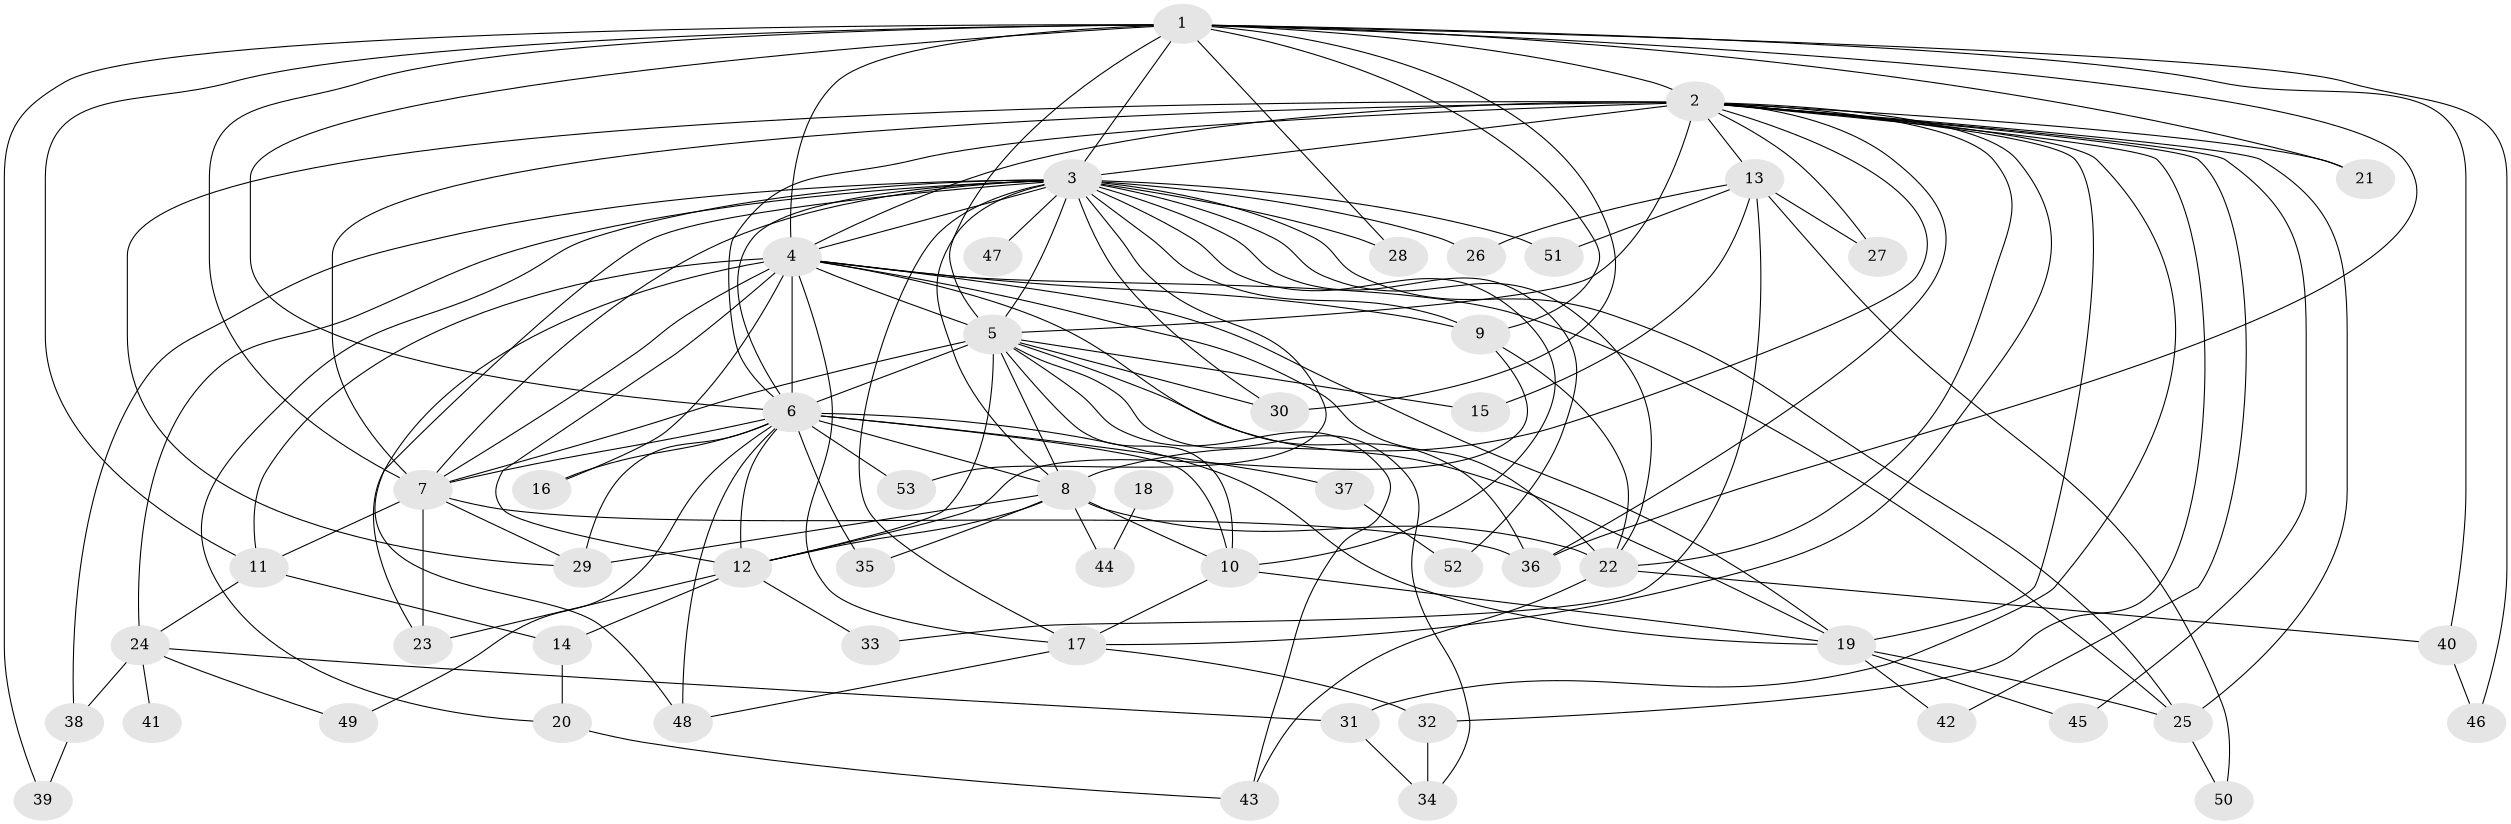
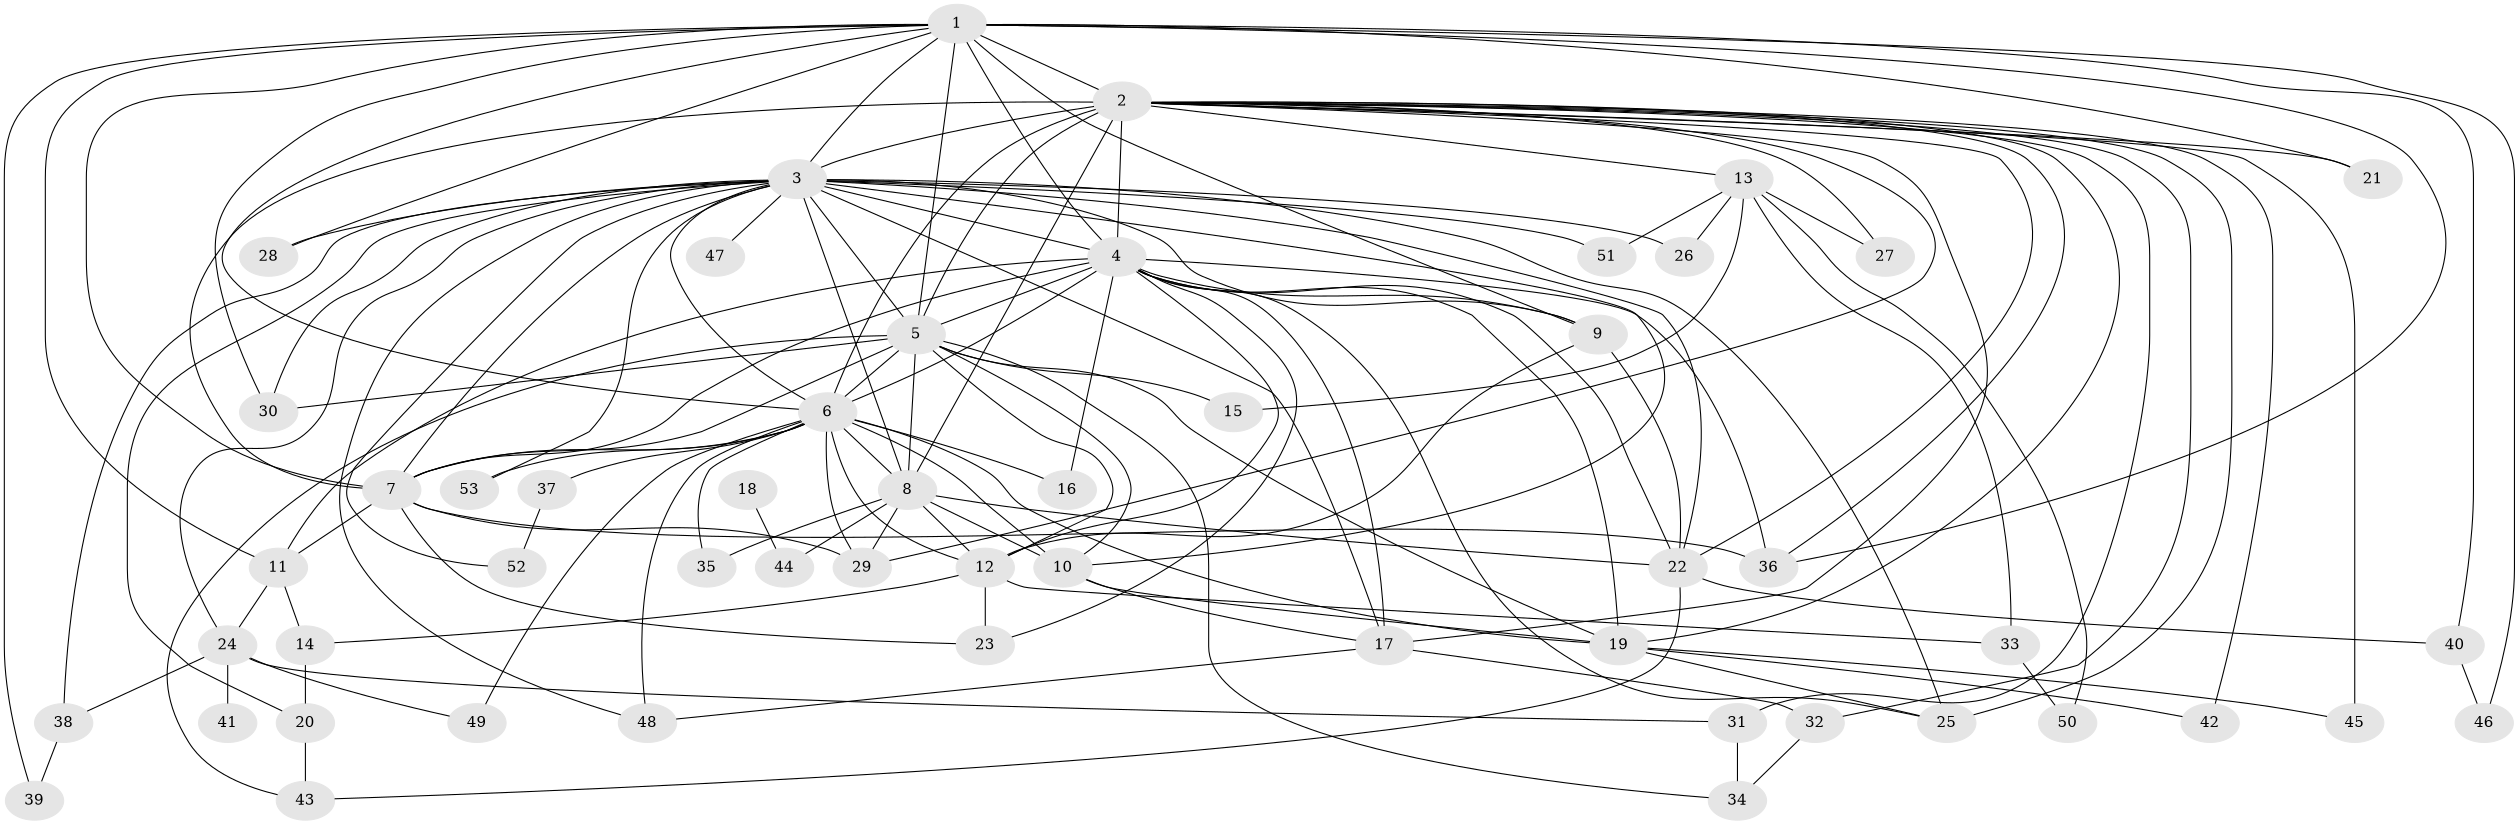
edge "25" -- "50": now "33" -- "50"
